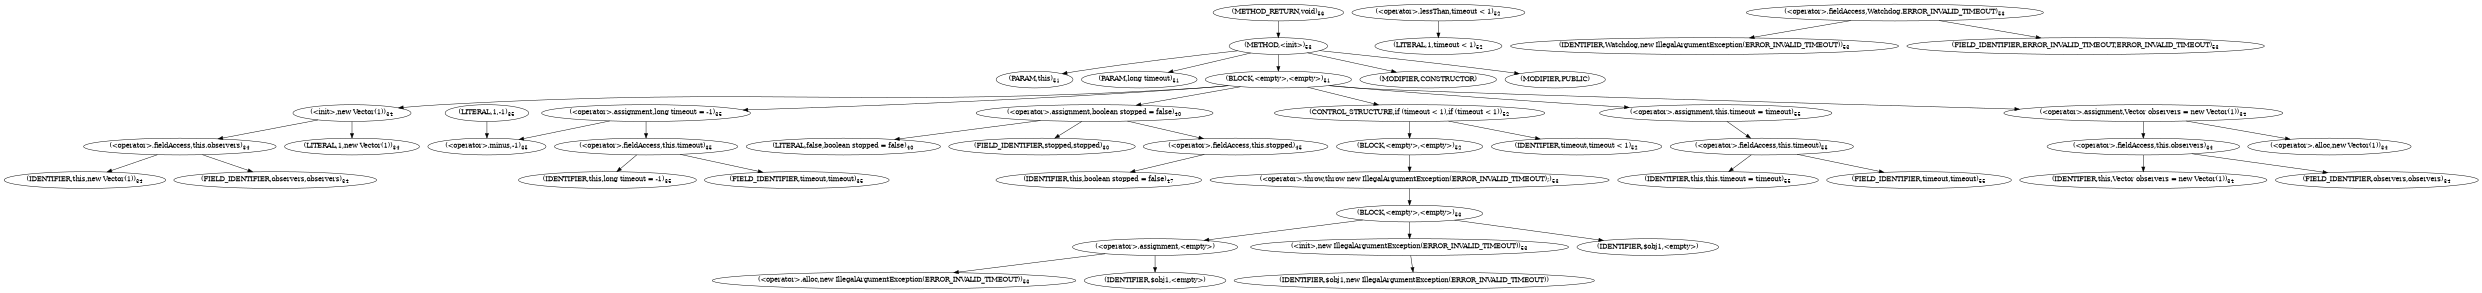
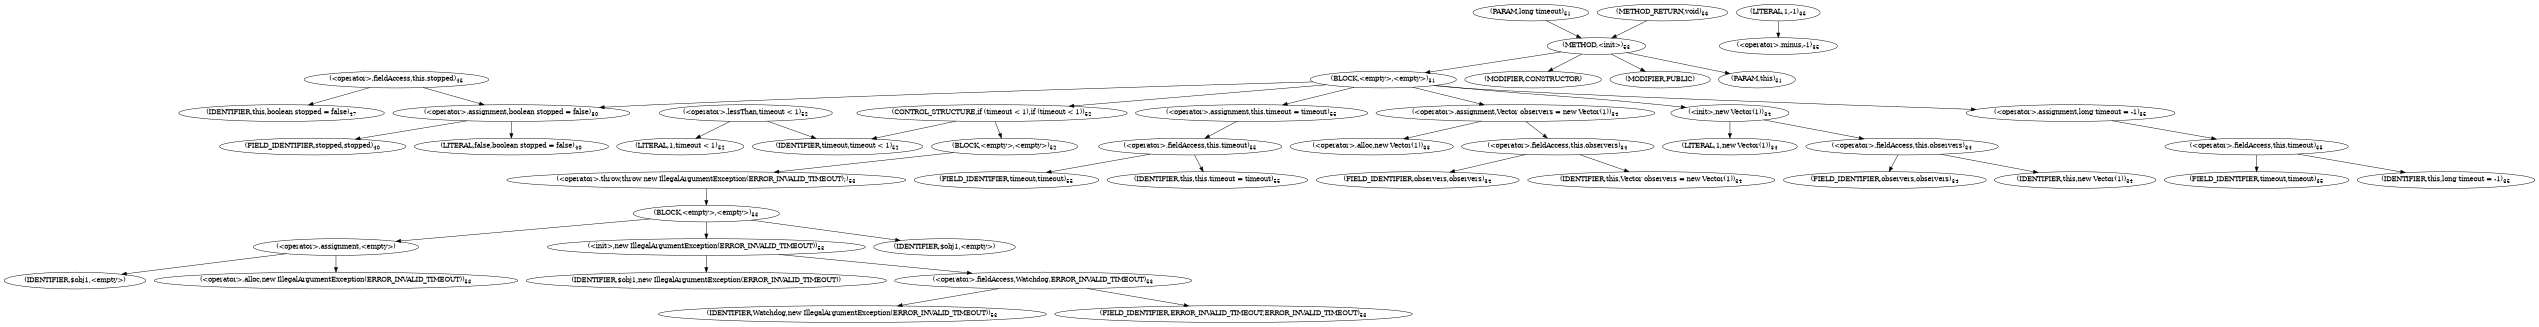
edge "(METHOD,<init>)" -> "(PARAM,long timeout)": reversed
node "(<operator>.assignment,boolean stopped = false)": text "40" -> "80"
edge "(<operator>.lessThan,timeout < 1)" -> "(IDENTIFIER,timeout,timeout < 1)": added
edge "(<operator>.assignment,boolean stopped = false)" -> "(<operator>.fieldAccess,this.stopped)": reversed
edge "(<operator>.assignment,long timeout = -1)" -> "(<operator>.minus,-1)": removed
node "(FIELD_IDENTIFIER,stopped,stopped)": text "30" -> "40"
node "(<operator>.alloc,new Vector(1))": text "34" -> "33"
edge "(<init>,new IllegalArgumentException(ERROR_INVALID_TIMEOUT))" -> "(<operator>.fieldAccess,Watchdog.ERROR_INVALID_TIMEOUT)": added
